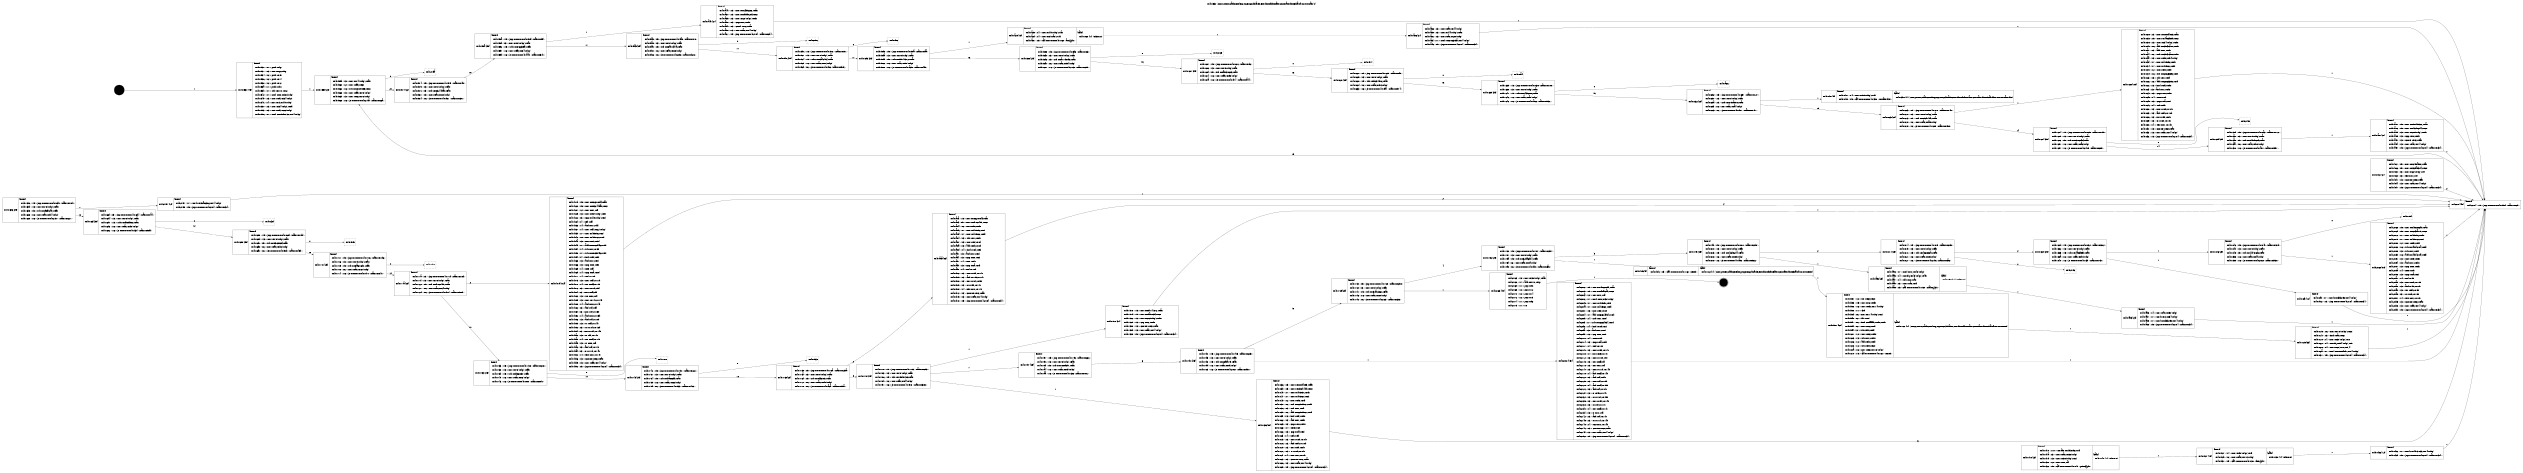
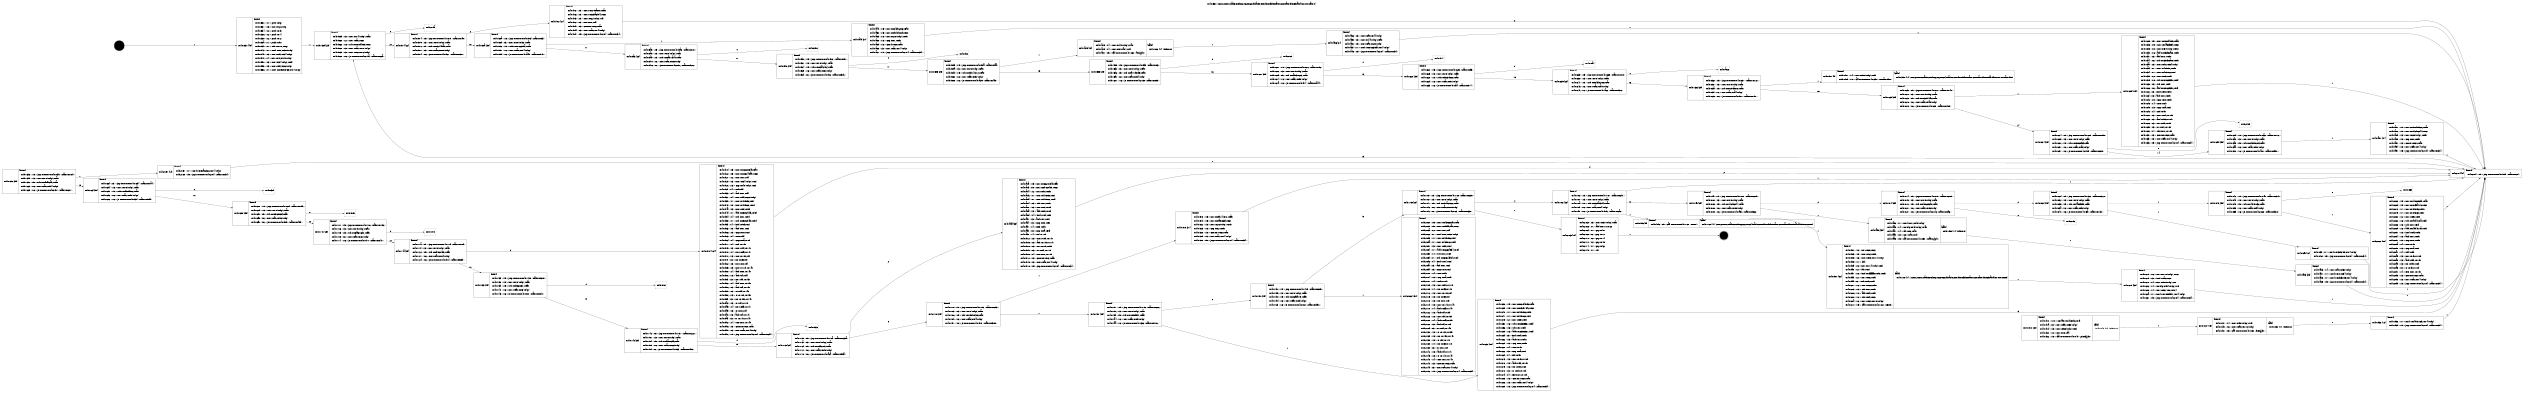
edge "0x401574 [22]" -> "0x401bc1 [27]": added, label "2"
edge "0x4020c0 [151]" -> "0x4021e4 [5]": now "0x4017e2 [25]" -> "0x4021e4 [5]"
edge "0x40177e [25]" -> "0x401c36 [88]": now "0x401797 [25]" -> "0x401c36 [88]"
